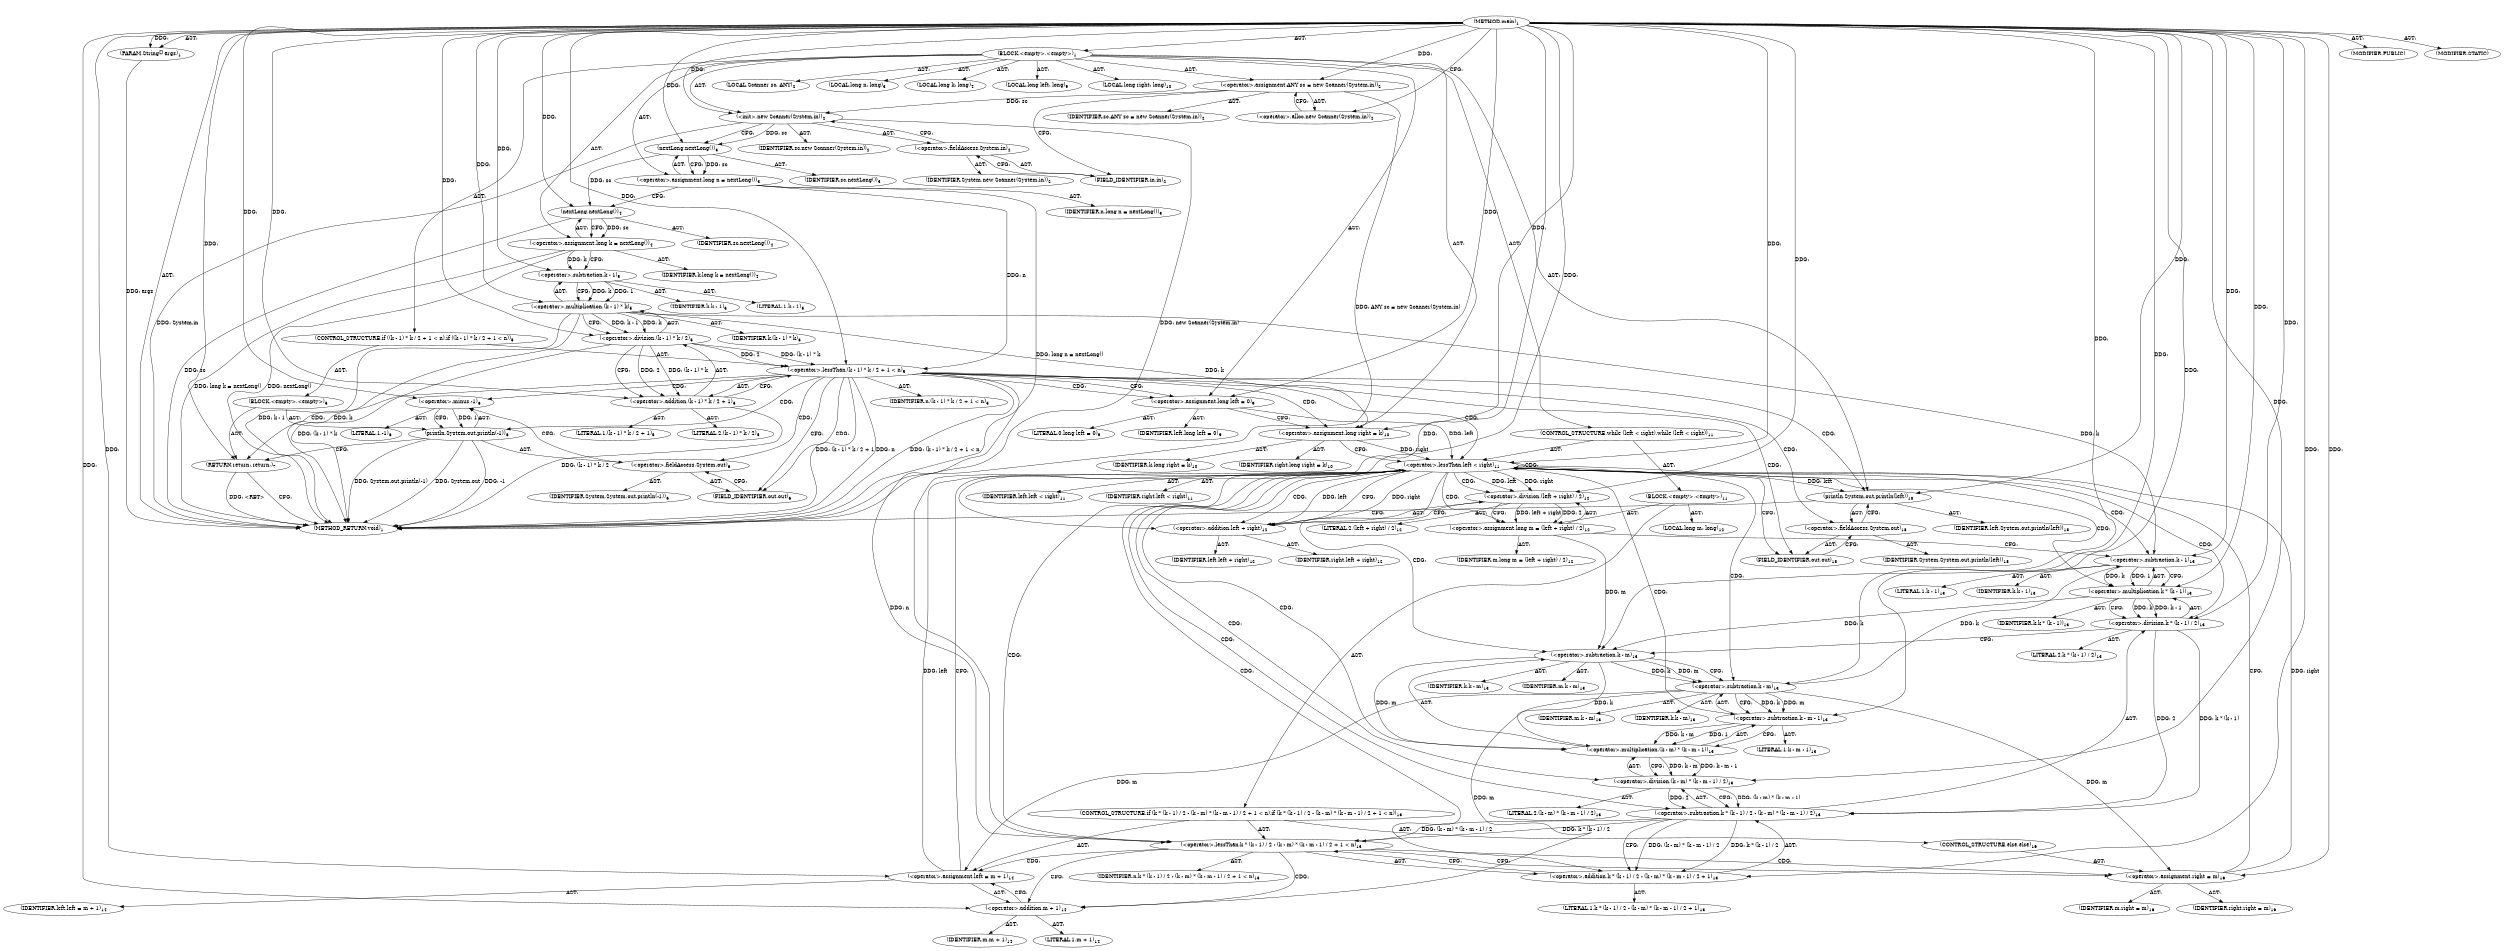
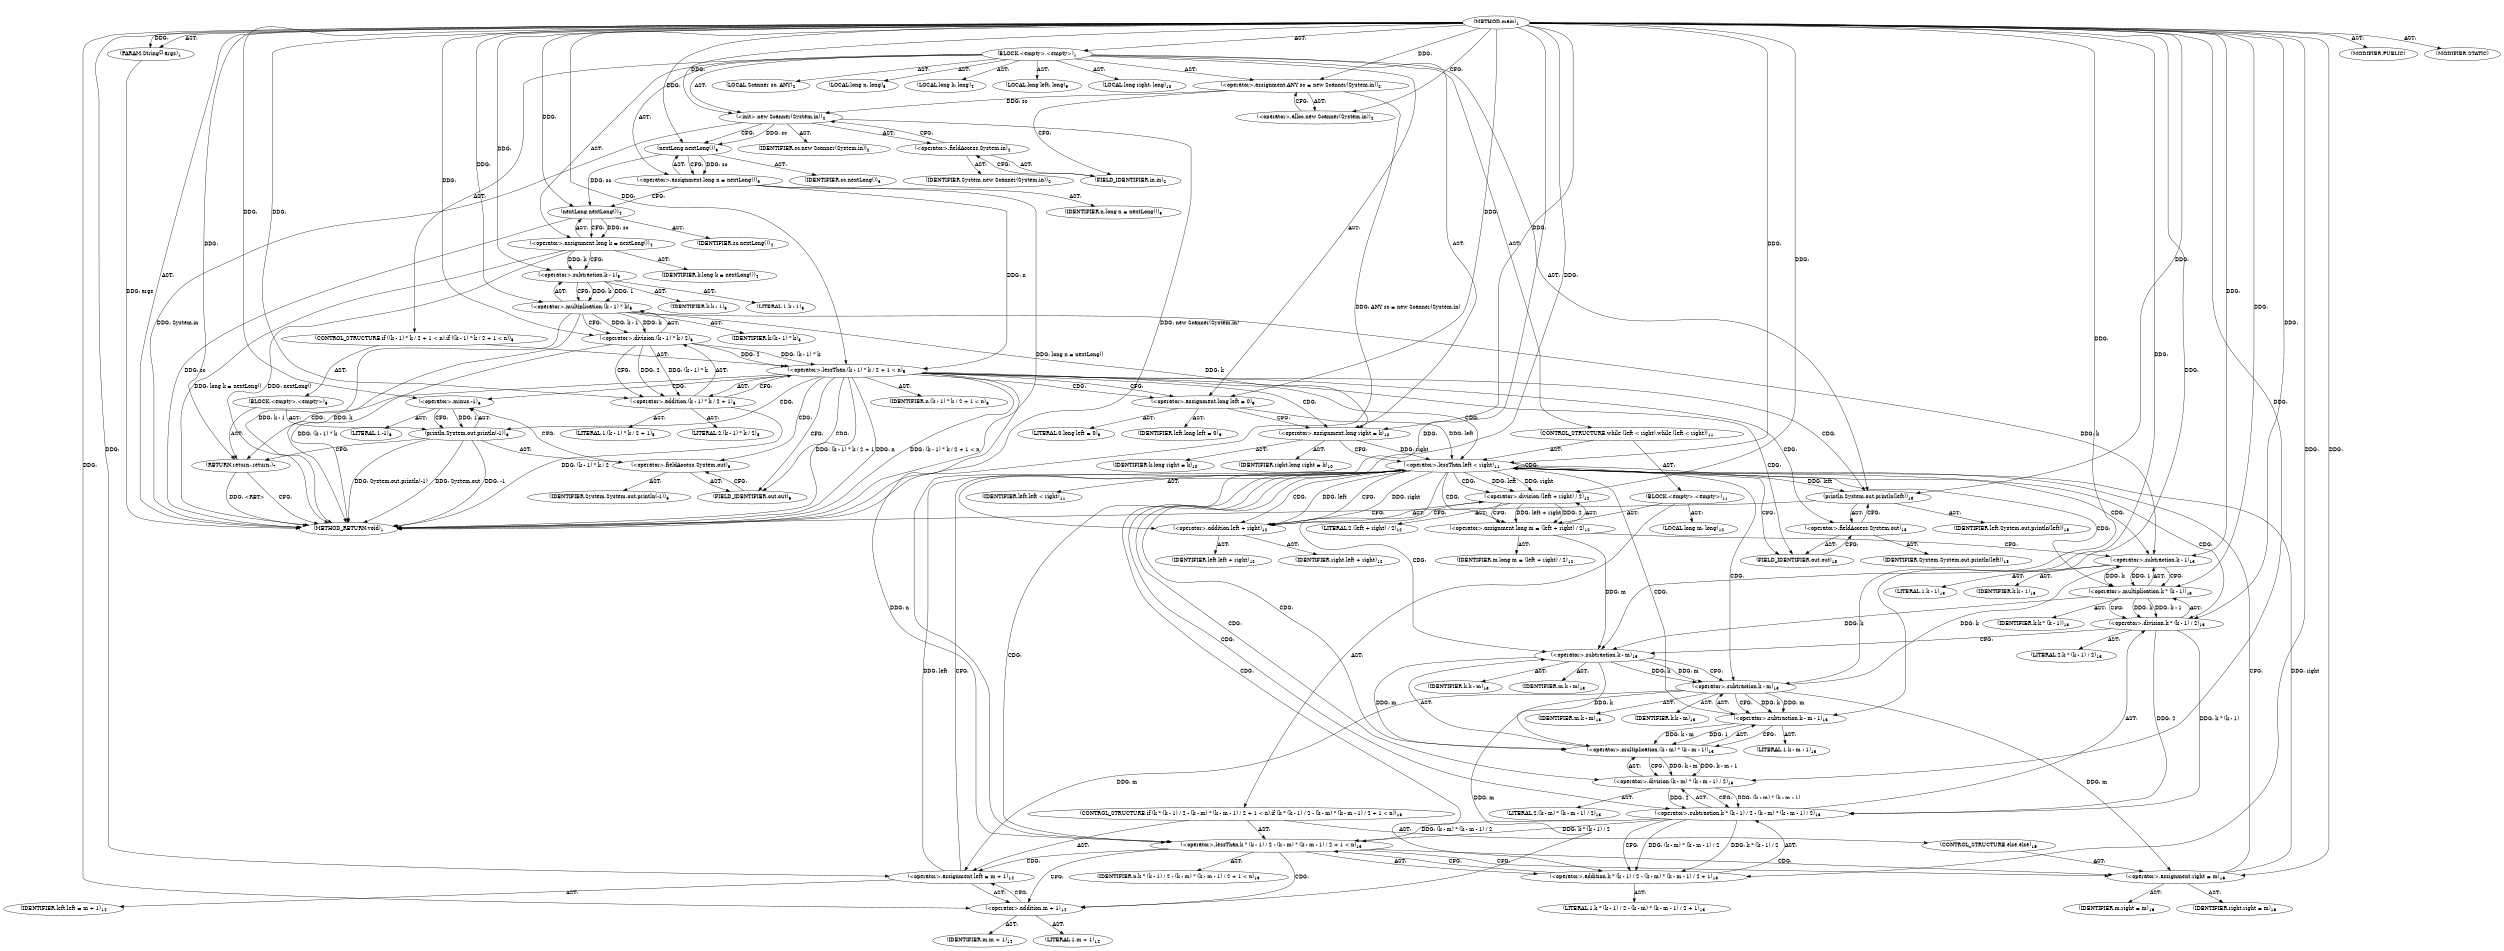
node "(IDENTIFIER,sc,ANY sc = new Scanner(System.in))": removed
node "(IDENTIFIER,right,left < right)": removed
